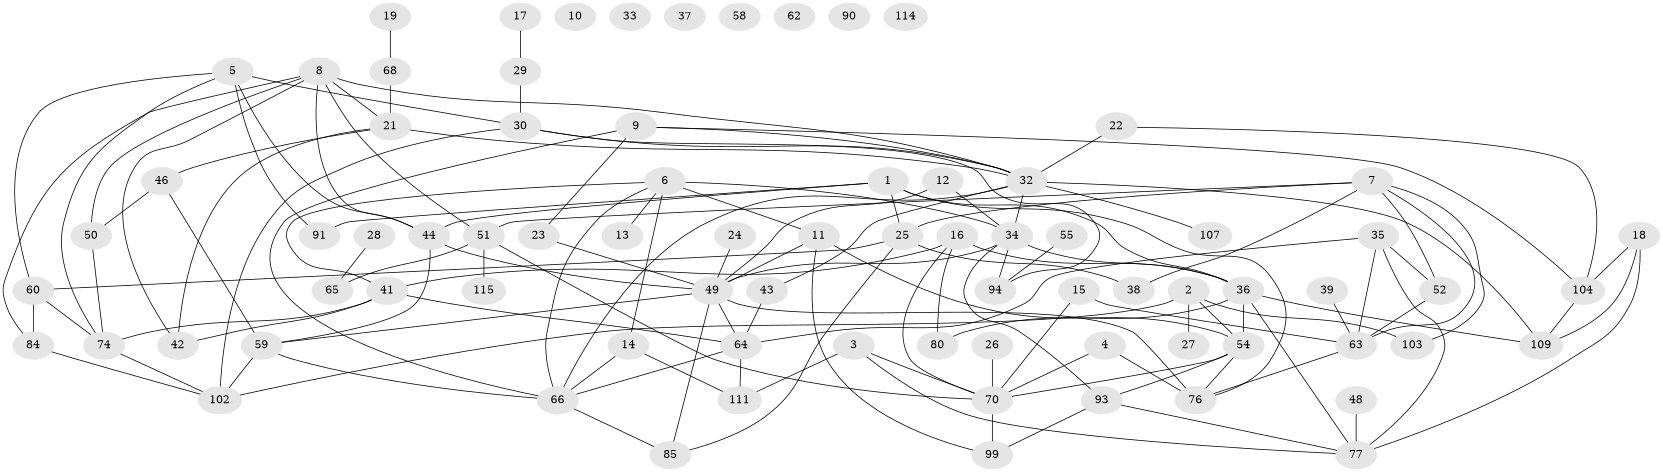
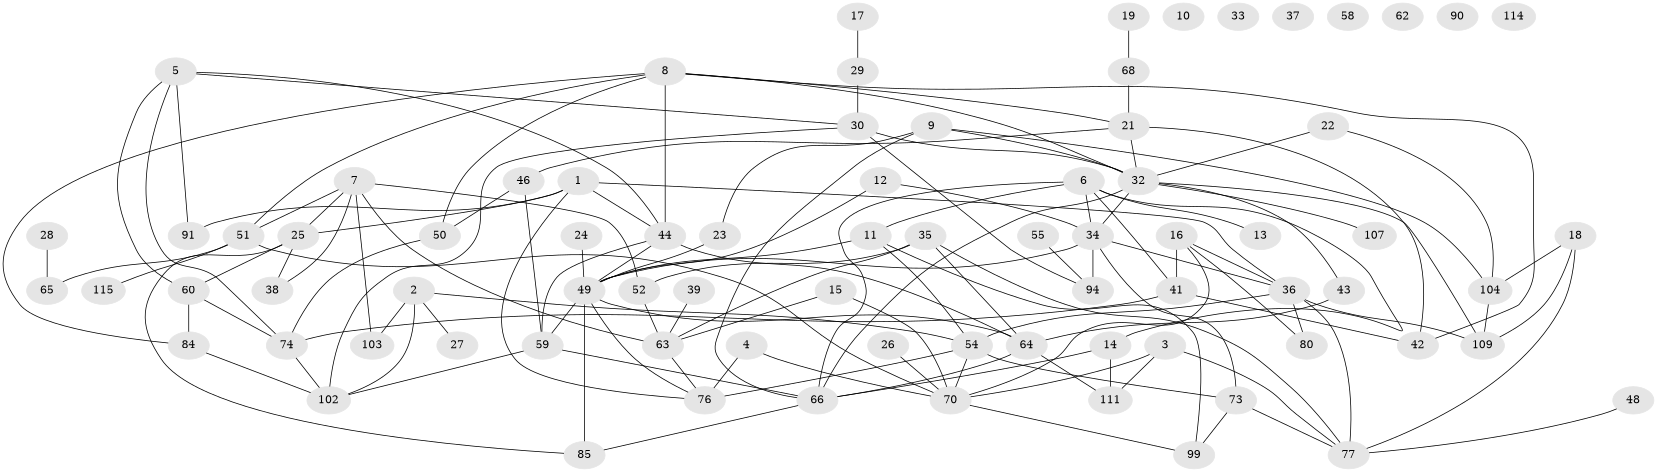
edge "41" -- "64": now "44" -- "64"
node "93": label "93" -> "73"
